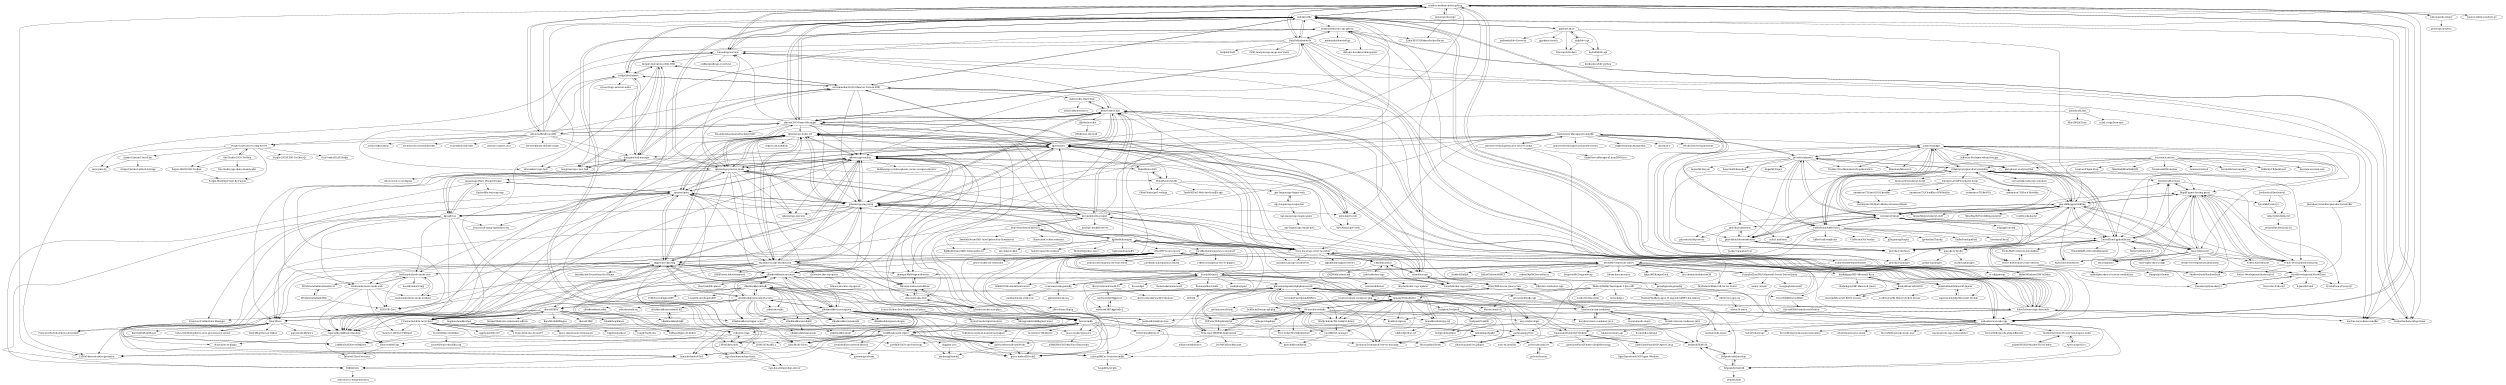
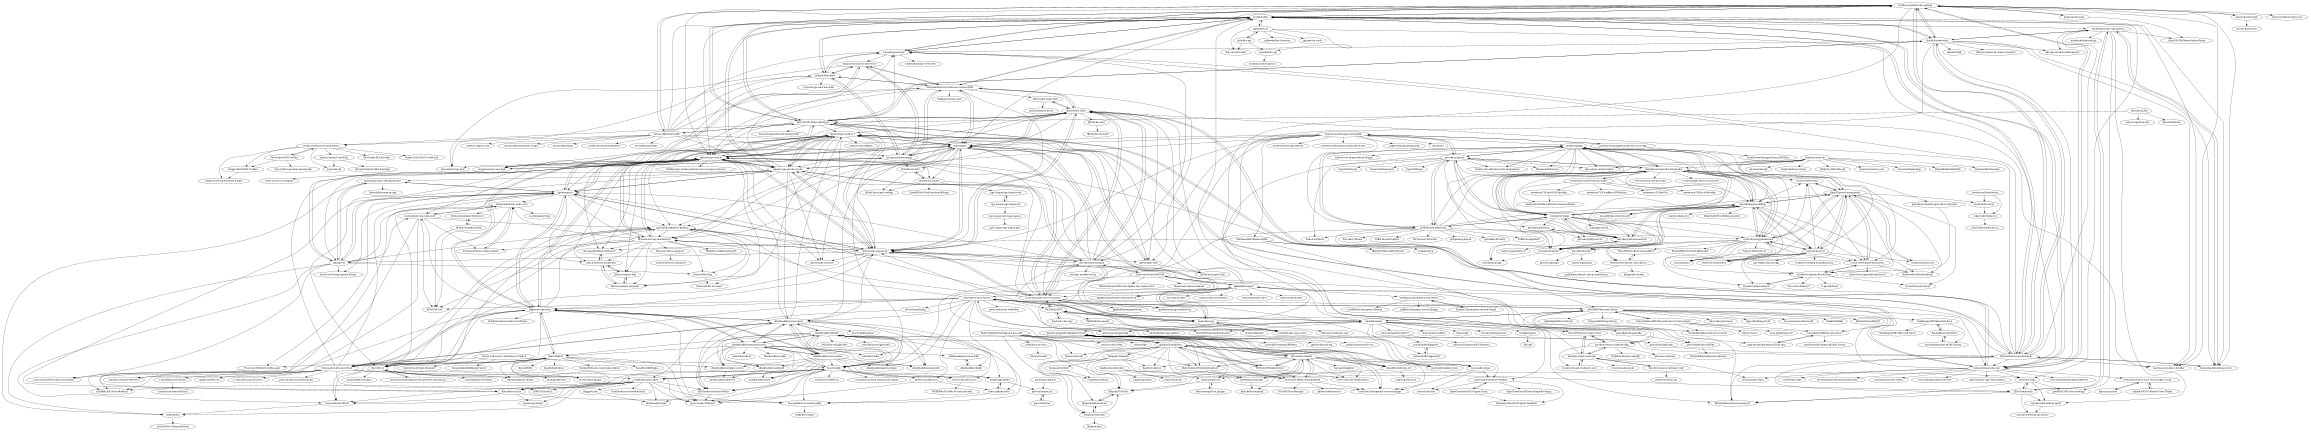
node "RedSparr0w/csgo-hud": added
edge "lexogrine/hud-manager" -> "splewis/get5": added
edge "deStrO/eBot-CSGO" -> "crazy-max/csgo-server-launcher": added
edge "Maxximou5/csgo-deathmatch" -> "rogeraabbccdd/Kento-Rankme": reversed
node "TheHolyWaffle/League-of-Legends-XMPP-Chat-Library": removed
node "gamemode/MyStore": label "gamemode/MyStore" -> "shanapu/MyStore"
